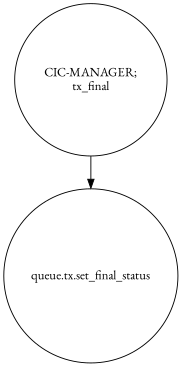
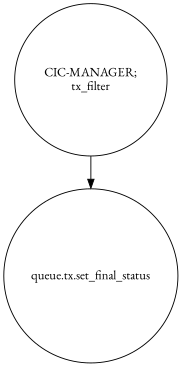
node "CIC-MANAGER; tx_final": label "CIC-MANAGER; tx_final" -> "CIC-MANAGER; tx_filter"
